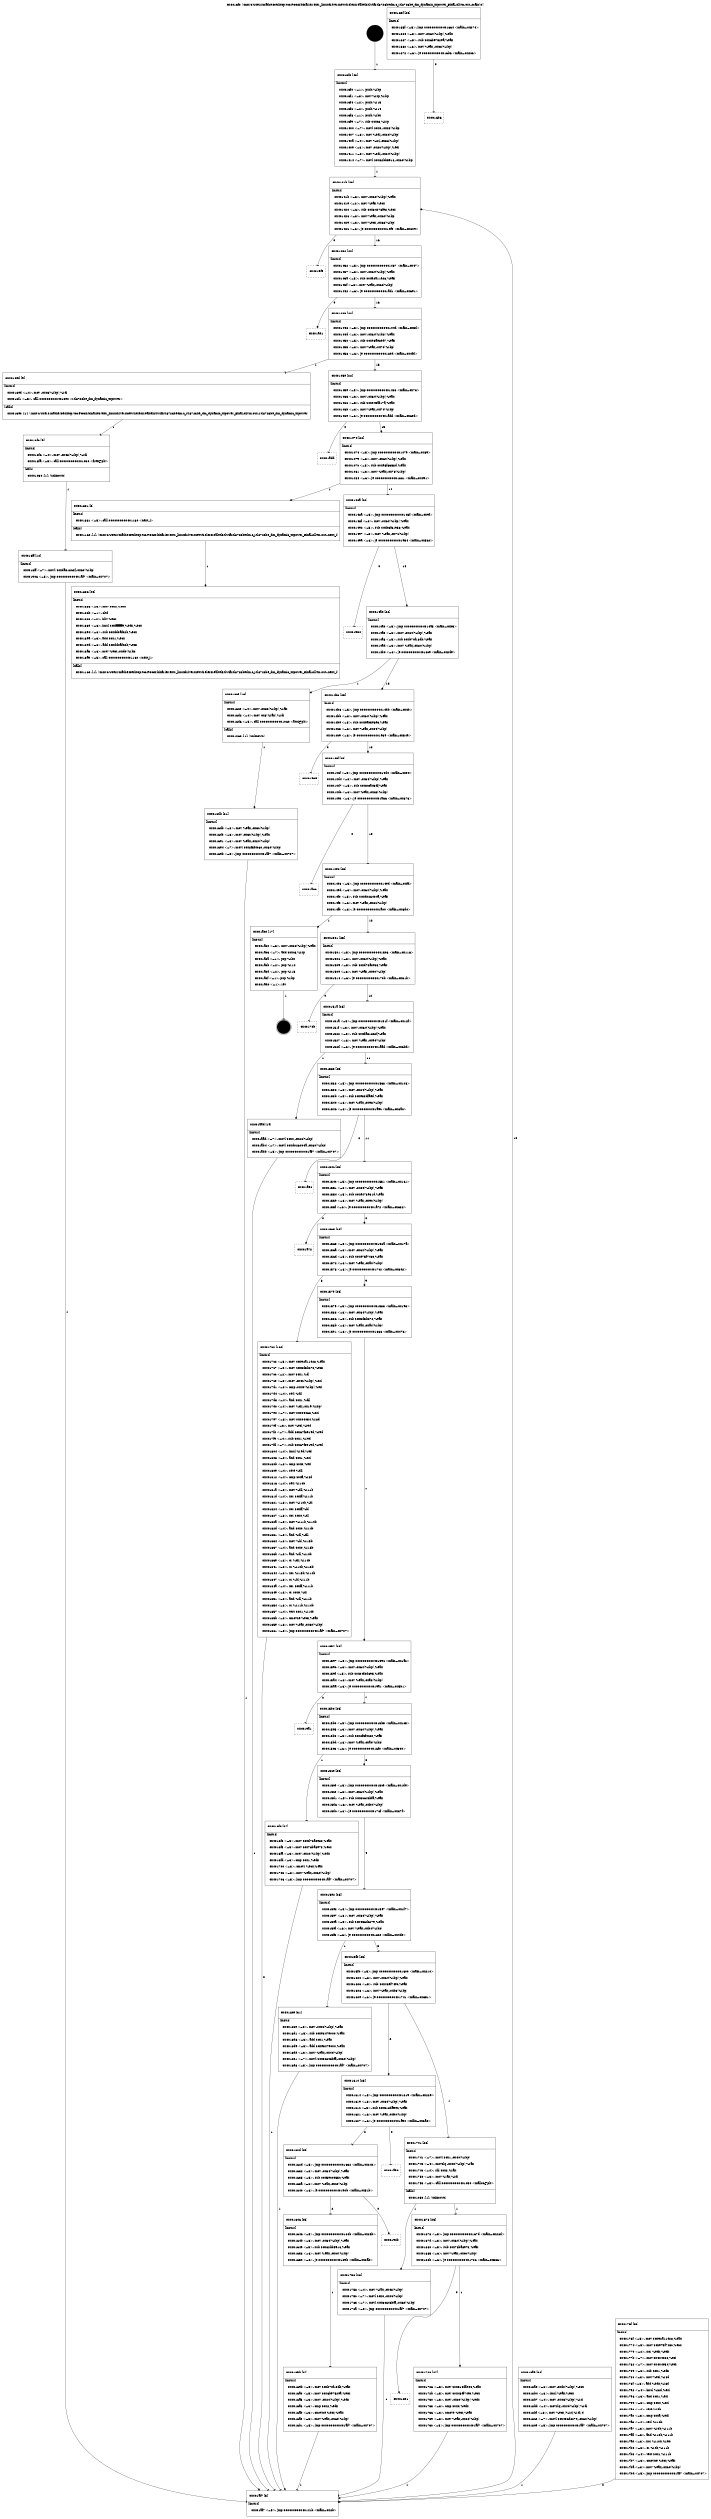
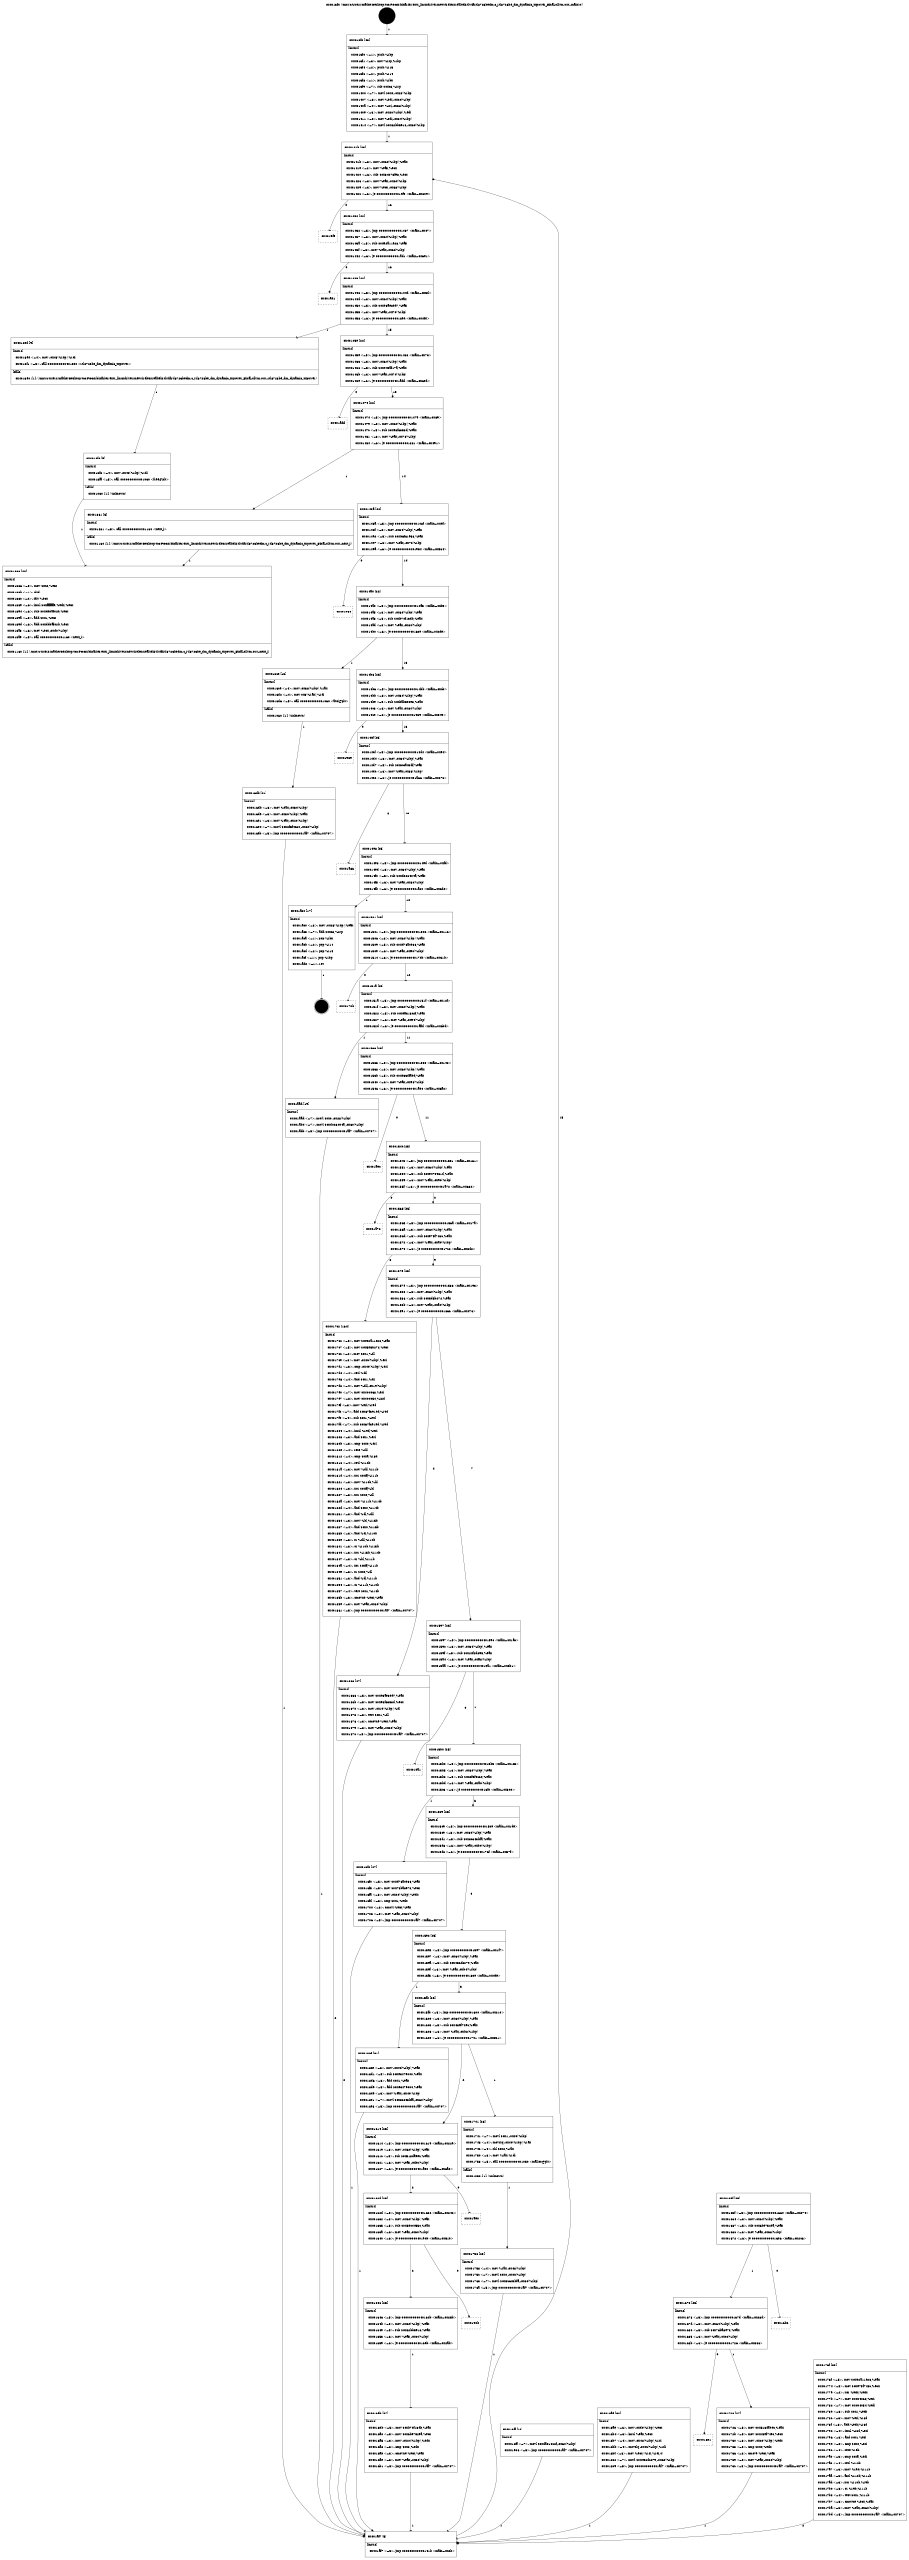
edge "0x4018f6 [9]" -> "0x4018ff [12]": now "0x4018f6 [9]" -> "0x401886 [40]"
node "0x401866 [27]": added
edge "0x401741 [23]" -> "0x401678 [25]": now "0x40165f [25]" -> "0x401678 [25]"
